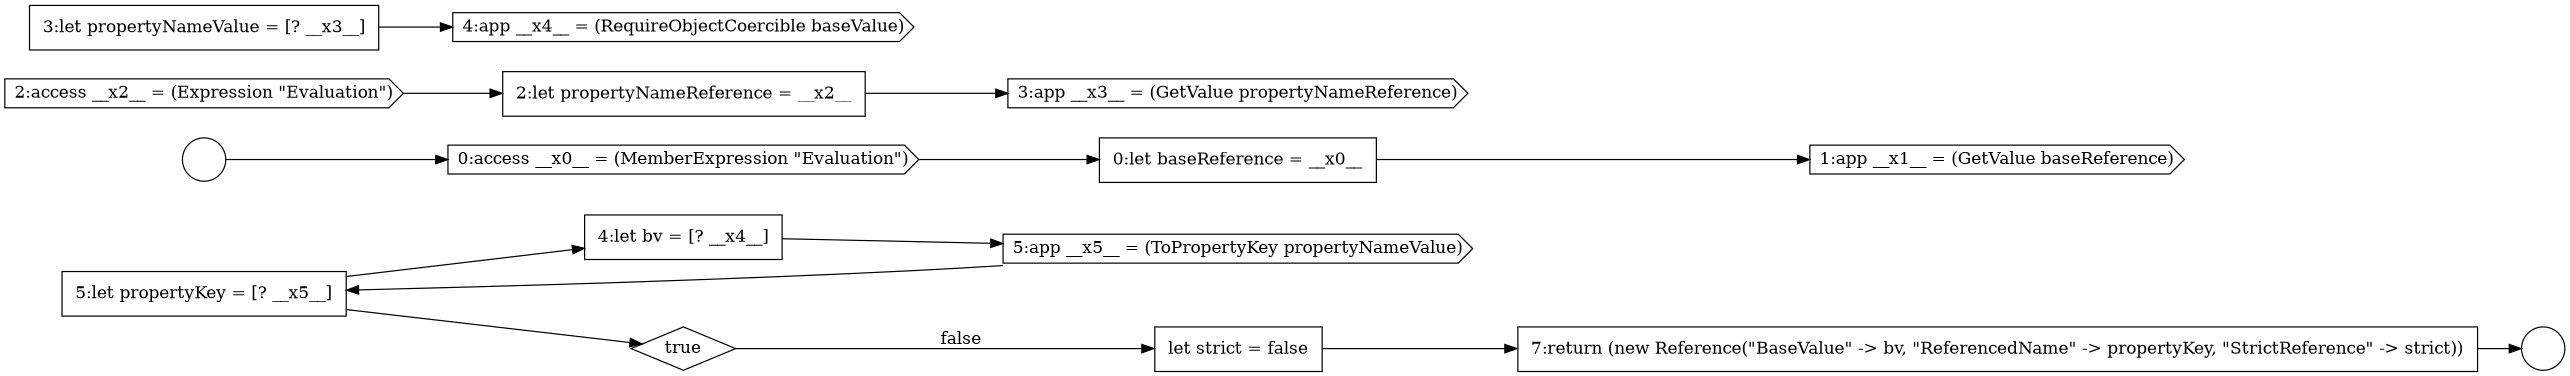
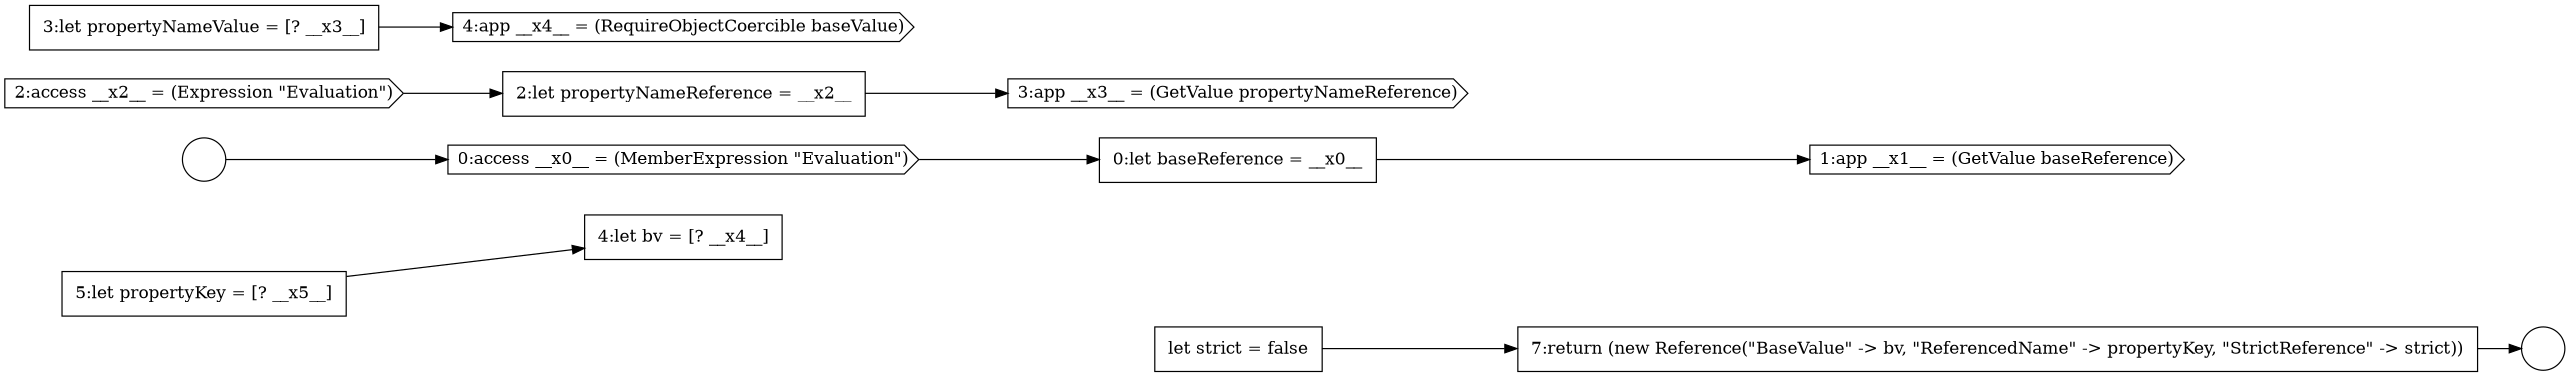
node "5:app __x5__ = (ToPropertyKey propertyNameValue)": removed
node "true": removed
